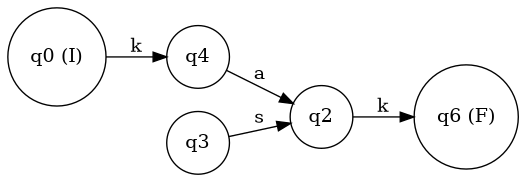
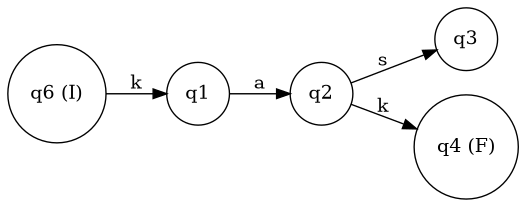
node "q0 (I)": label "q0 (I)" -> "q6 (I)"
node "q4": label "q4" -> "q1"
node "q6 (F)": label "q6 (F)" -> "q4 (F)"
edge "q3" -> "q2": reversed
